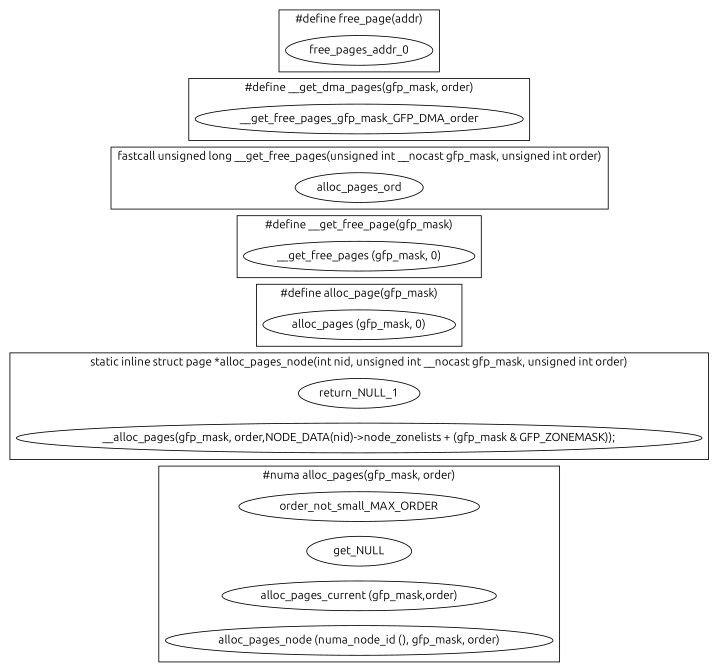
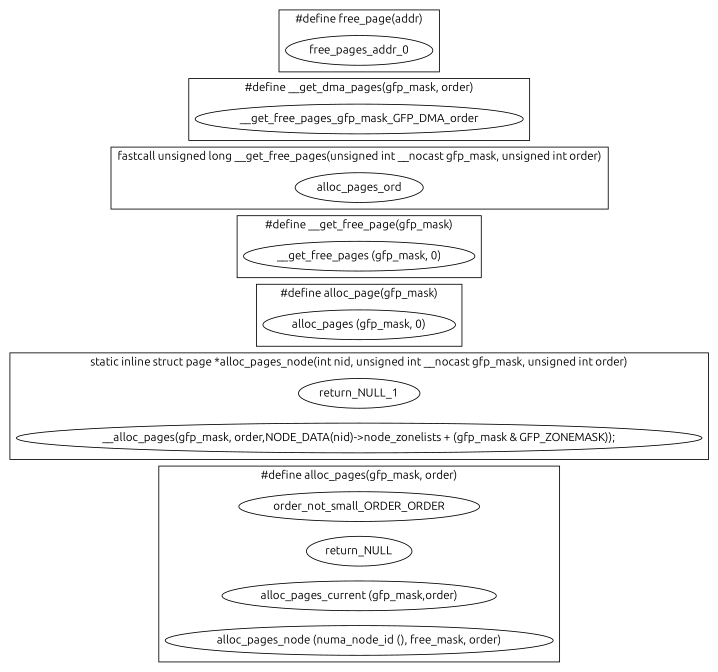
cluster "#numa alloc_pages(gfp_mask, order)": label "#numa alloc_pages(gfp_mask, order)" -> "#define alloc_pages(gfp_mask, order)"
node "order_not_small_MAX_ORDER": label "order_not_small_MAX_ORDER" -> "order_not_small_ORDER_ORDER"
node "get_NULL": label "get_NULL" -> "return_NULL"
node "alloc_pages_node (numa_node_id (), gfp_mask, order)": label "alloc_pages_node (numa_node_id (), gfp_mask, order)" -> "alloc_pages_node (numa_node_id (), free_mask, order)"
